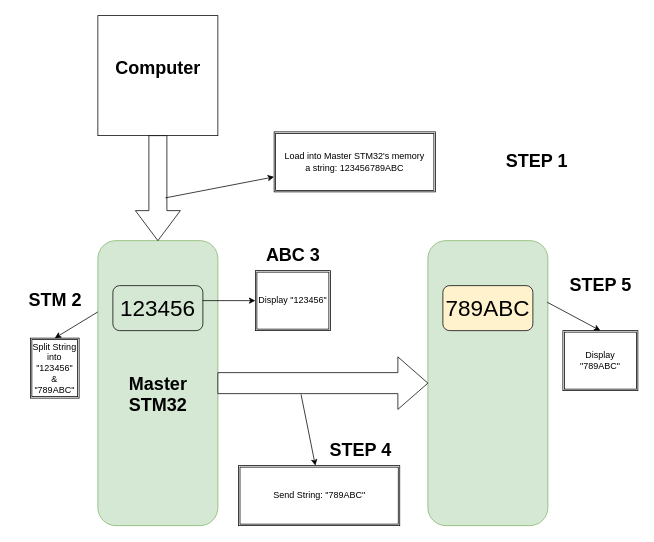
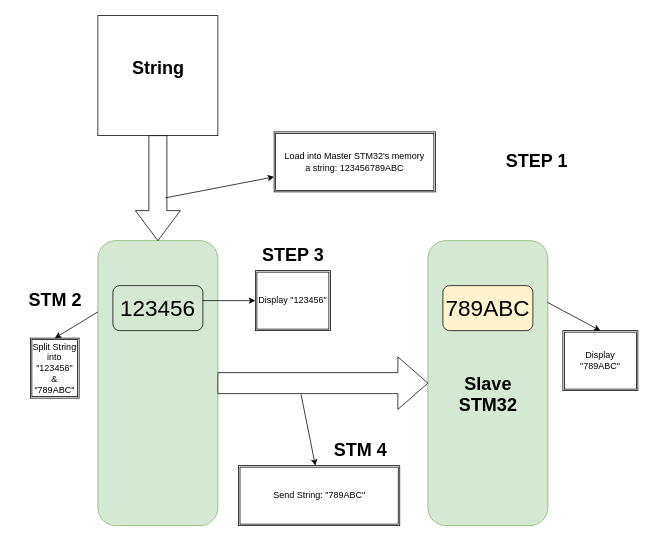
node "Computer": label "Computer" -> "String"
node "ABC 3": label "ABC 3" -> "STEP 3"
node "STEP 5": removed
node "Master STM32": removed
node "Slave STM32": added
node "STEP 4": label "STEP 4" -> "STM 4"
